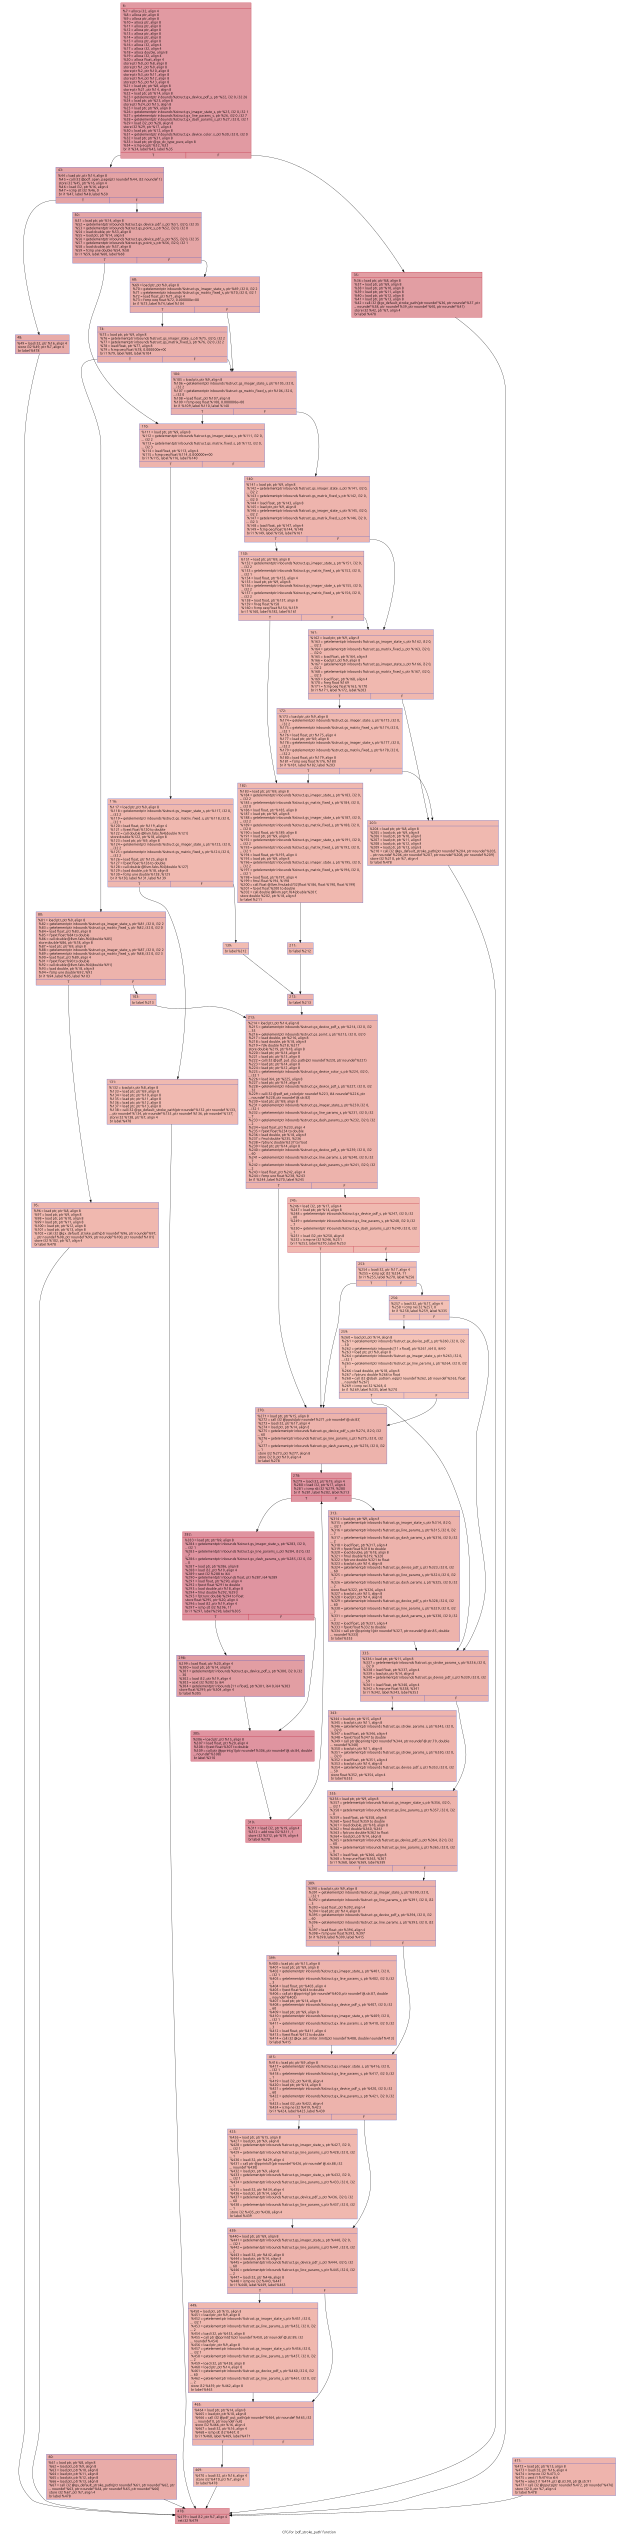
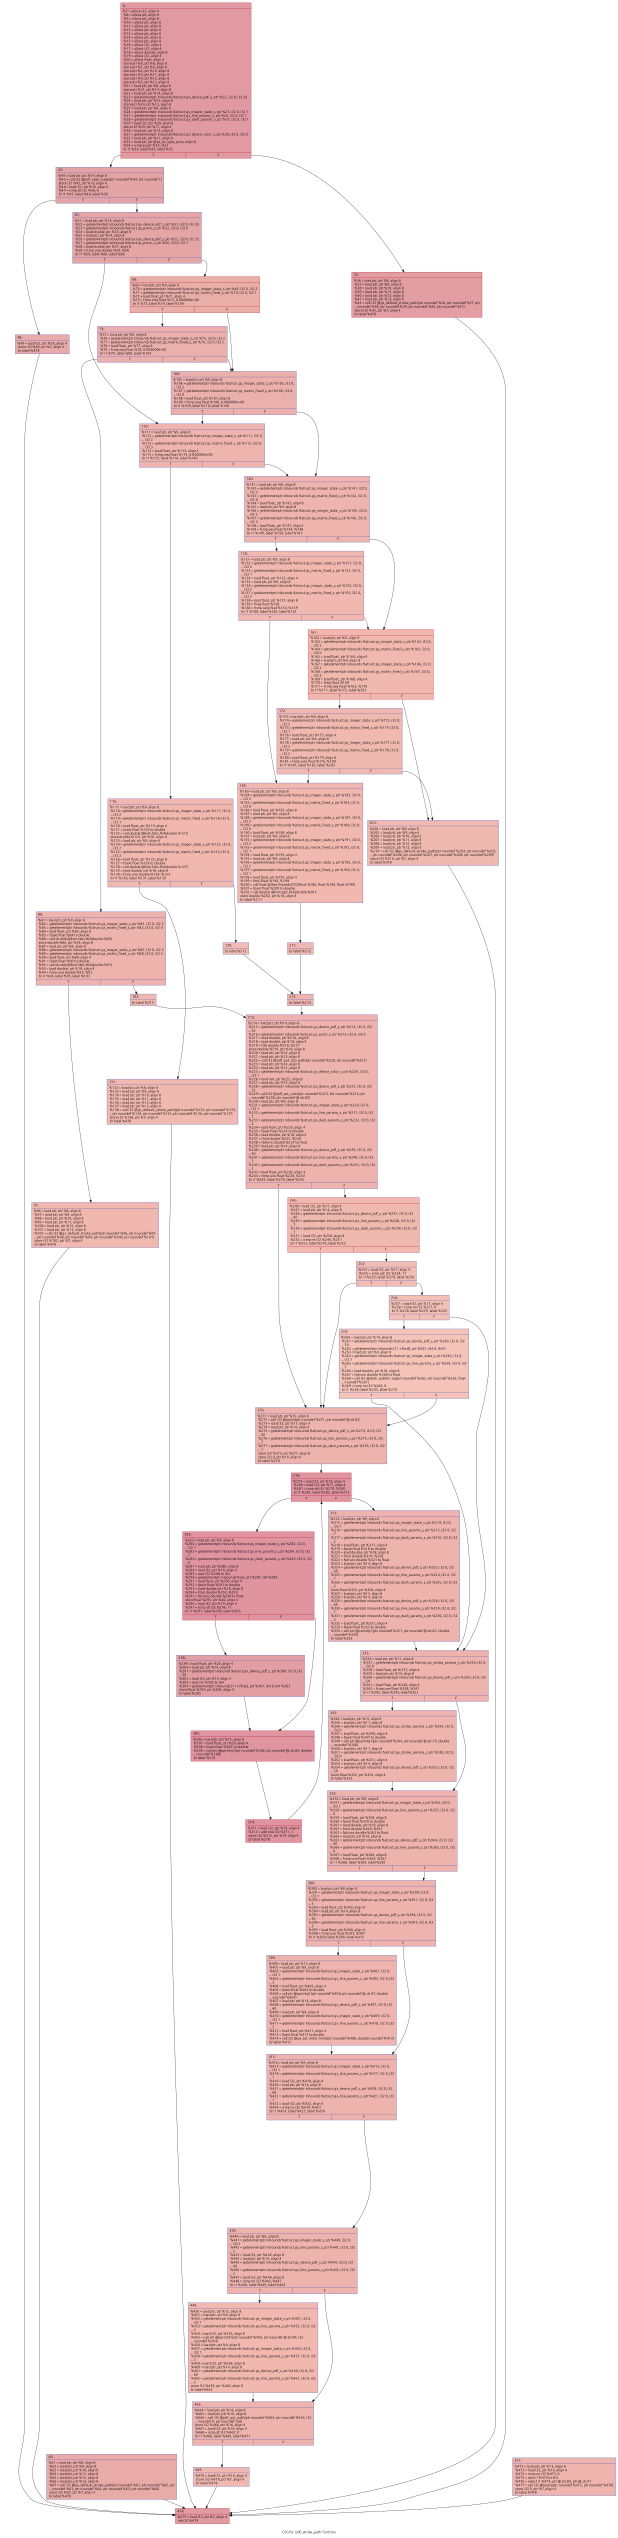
node "68:": color #3d50c3ff -> #b70d28ff
edge "110:" -> "140:": added
node "161:": color #3d50c3ff -> #b70d28ff
node "425:": removed
